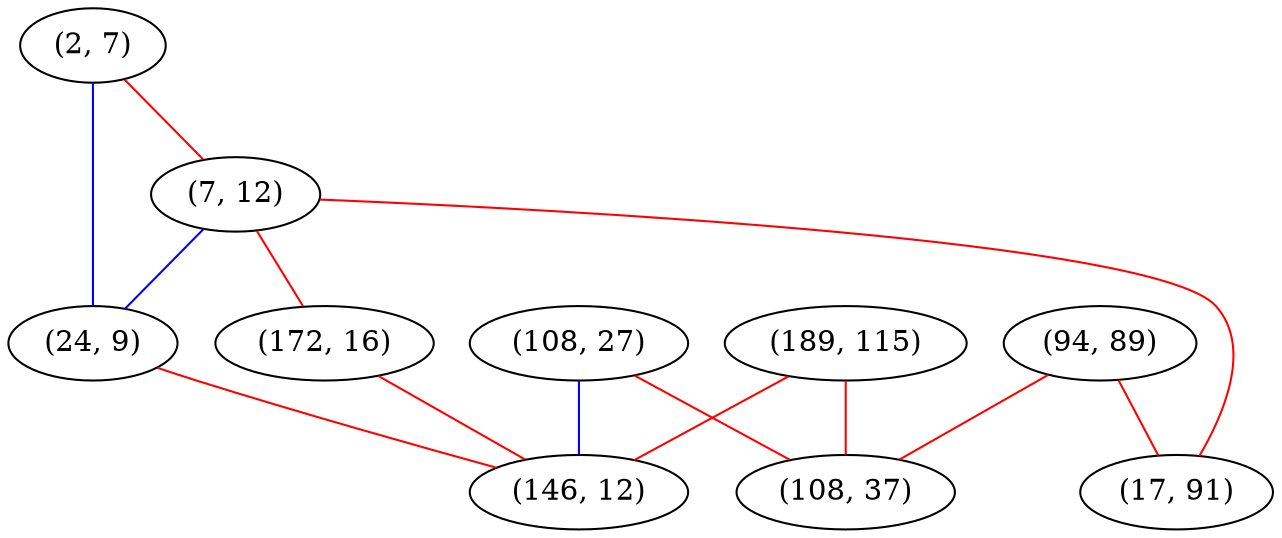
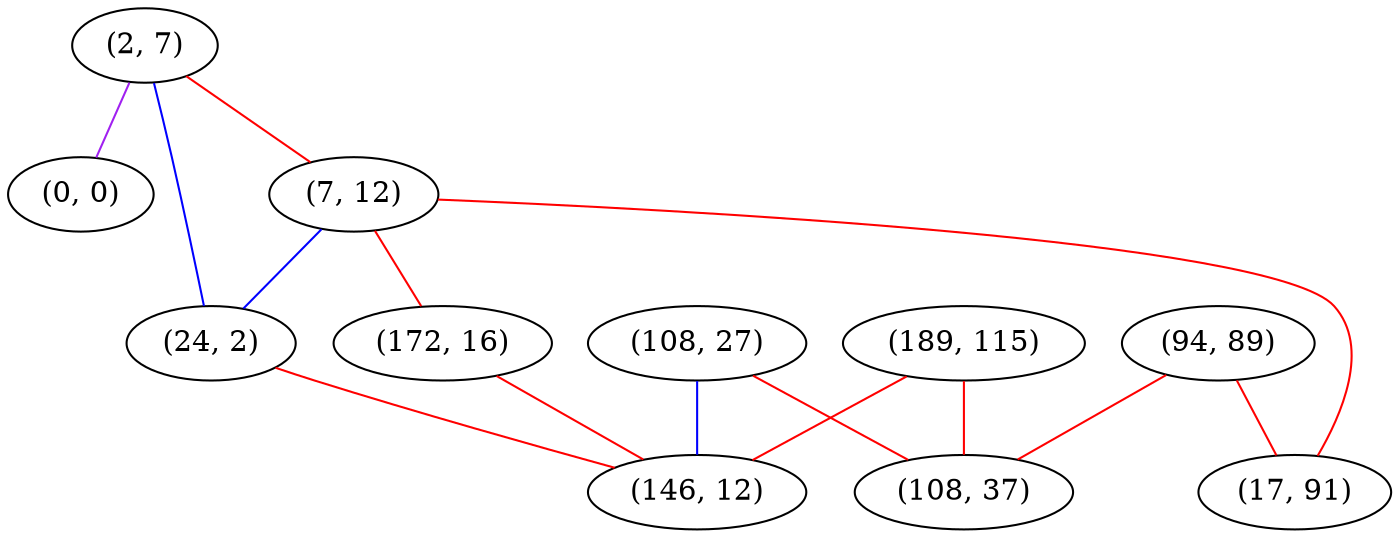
node "(0, 0)": added
node "(24, 9)": label "(24, 9)" -> "(24, 2)"
